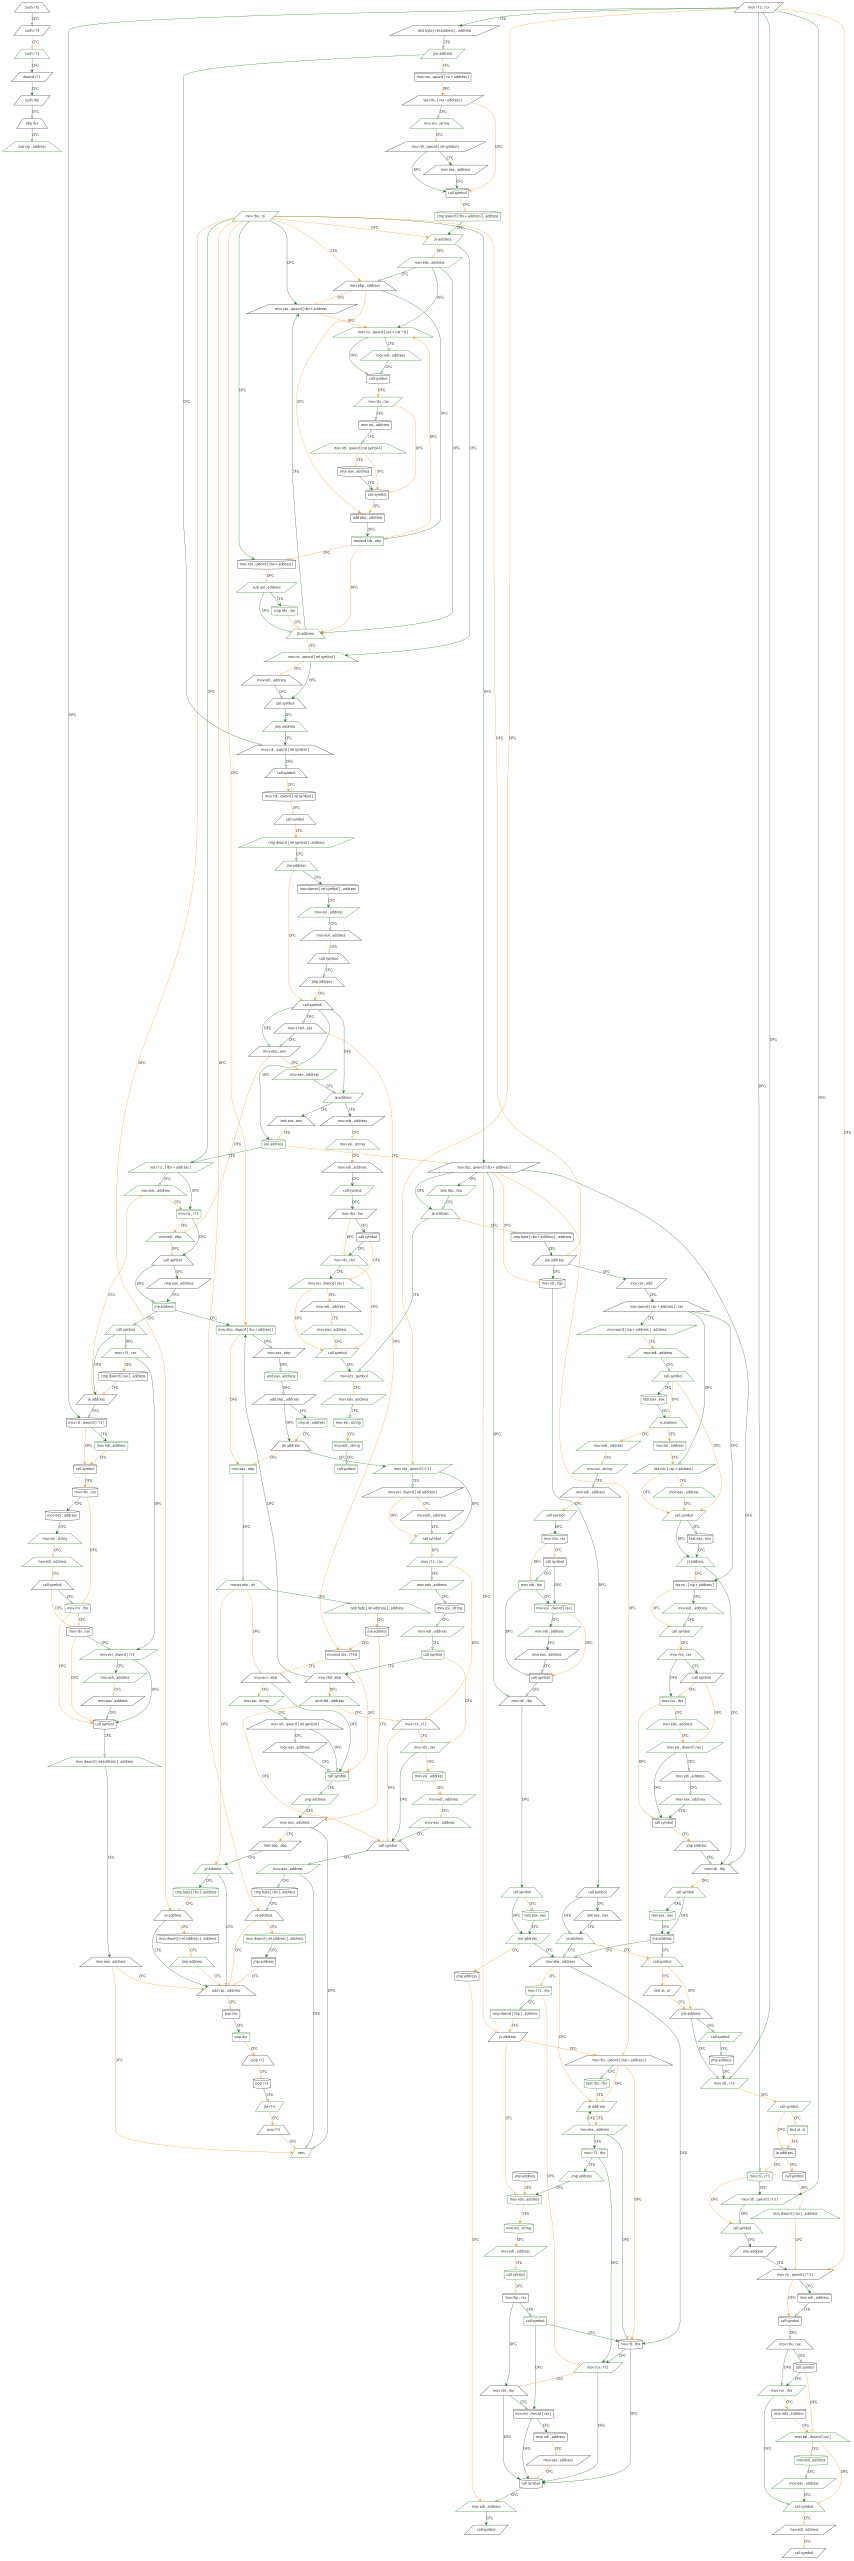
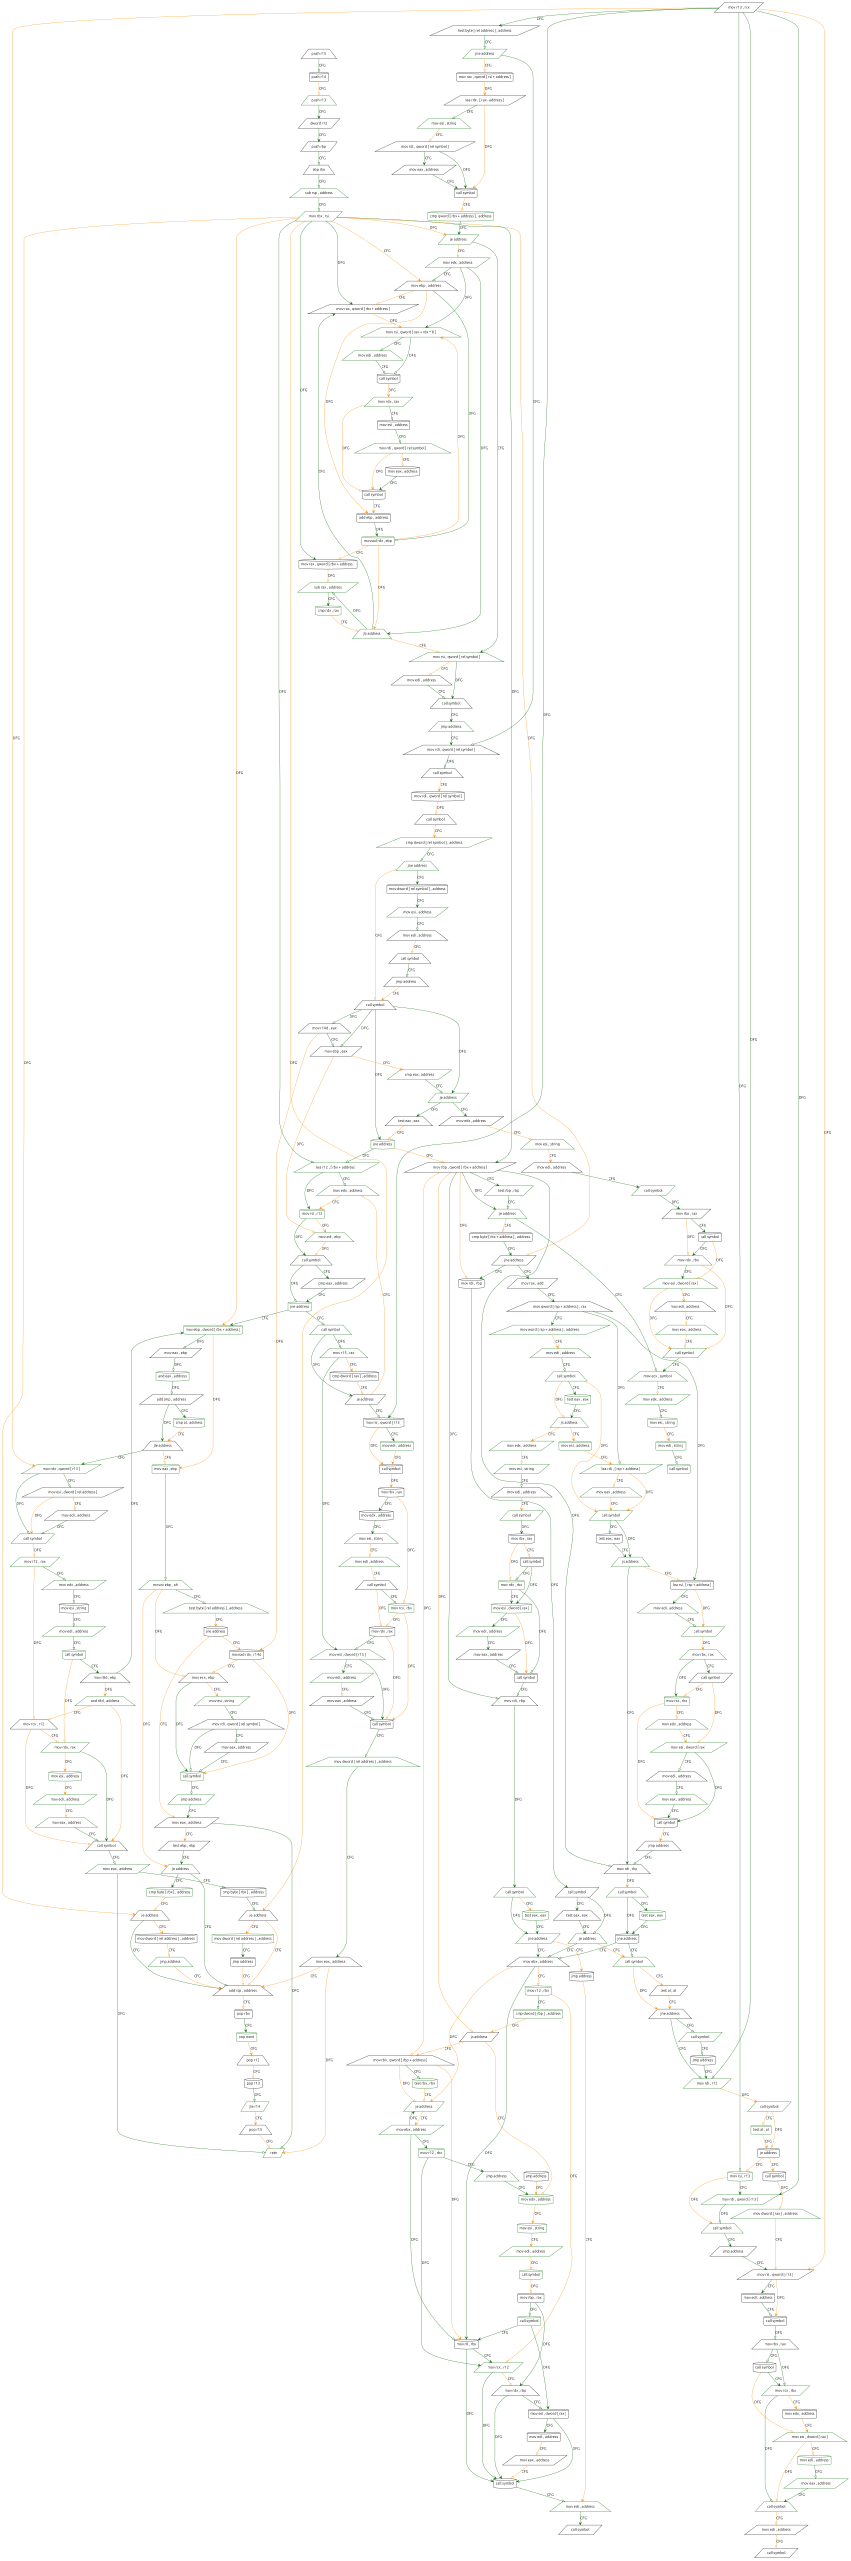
node "push r14": shape parallelogram -> cylinder
edge "sub rsp , address" -> "mov rbx , rsi": added, label "CFG"
edge "sub rax , address" -> "jb address": reversed
node "mov esi , dword [ r15 ]": shape parallelogram -> trapezium
node "pop rbp": label "pop rbp" -> "pop word"
